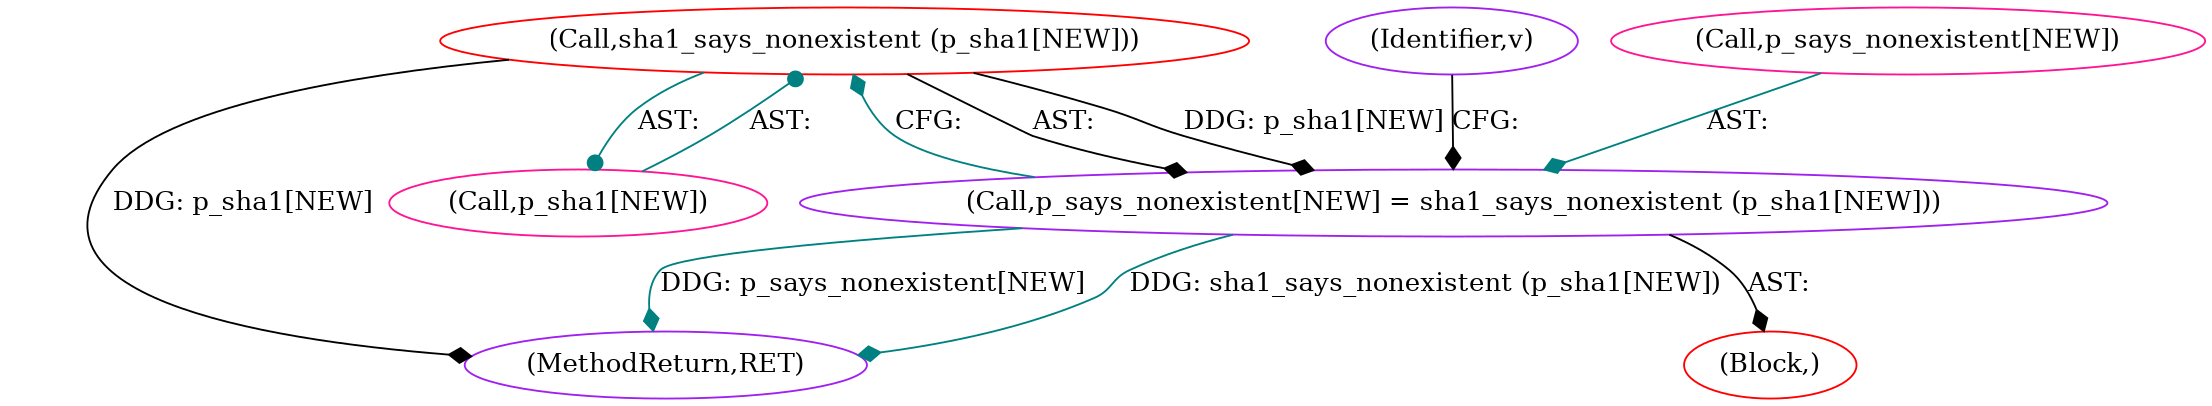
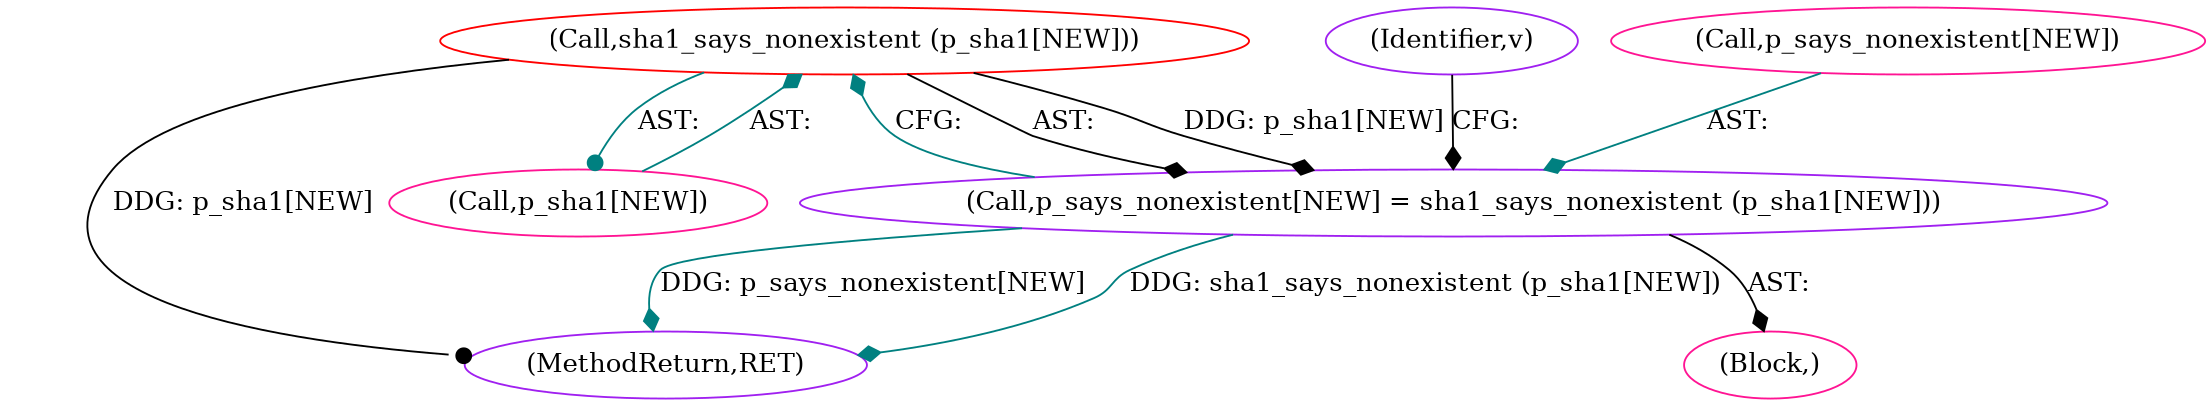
edge "(Call,p_sha1[NEW])" -> "(Call,sha1_says_nonexistent (p_sha1[NEW]))": arrowhead dot -> diamond
edge "(Call,sha1_says_nonexistent (p_sha1[NEW]))" -> "(MethodReturn,RET)": arrowhead diamond -> dot
node "(Block,)": color red -> deeppink
